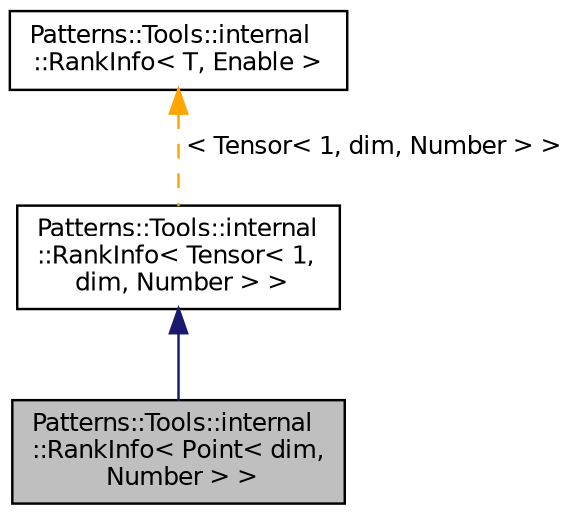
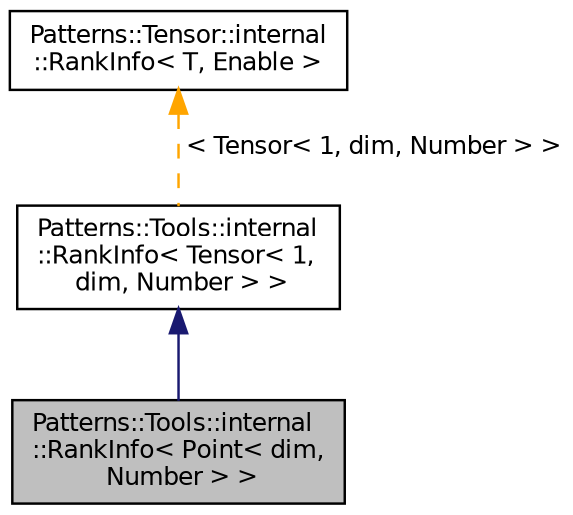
node "Patterns::Tools::internal ::RankInfo< T, Enable >": label "Patterns::Tools::internal ::RankInfo< T, Enable >" -> "Patterns::Tensor::internal ::RankInfo< T, Enable >"
